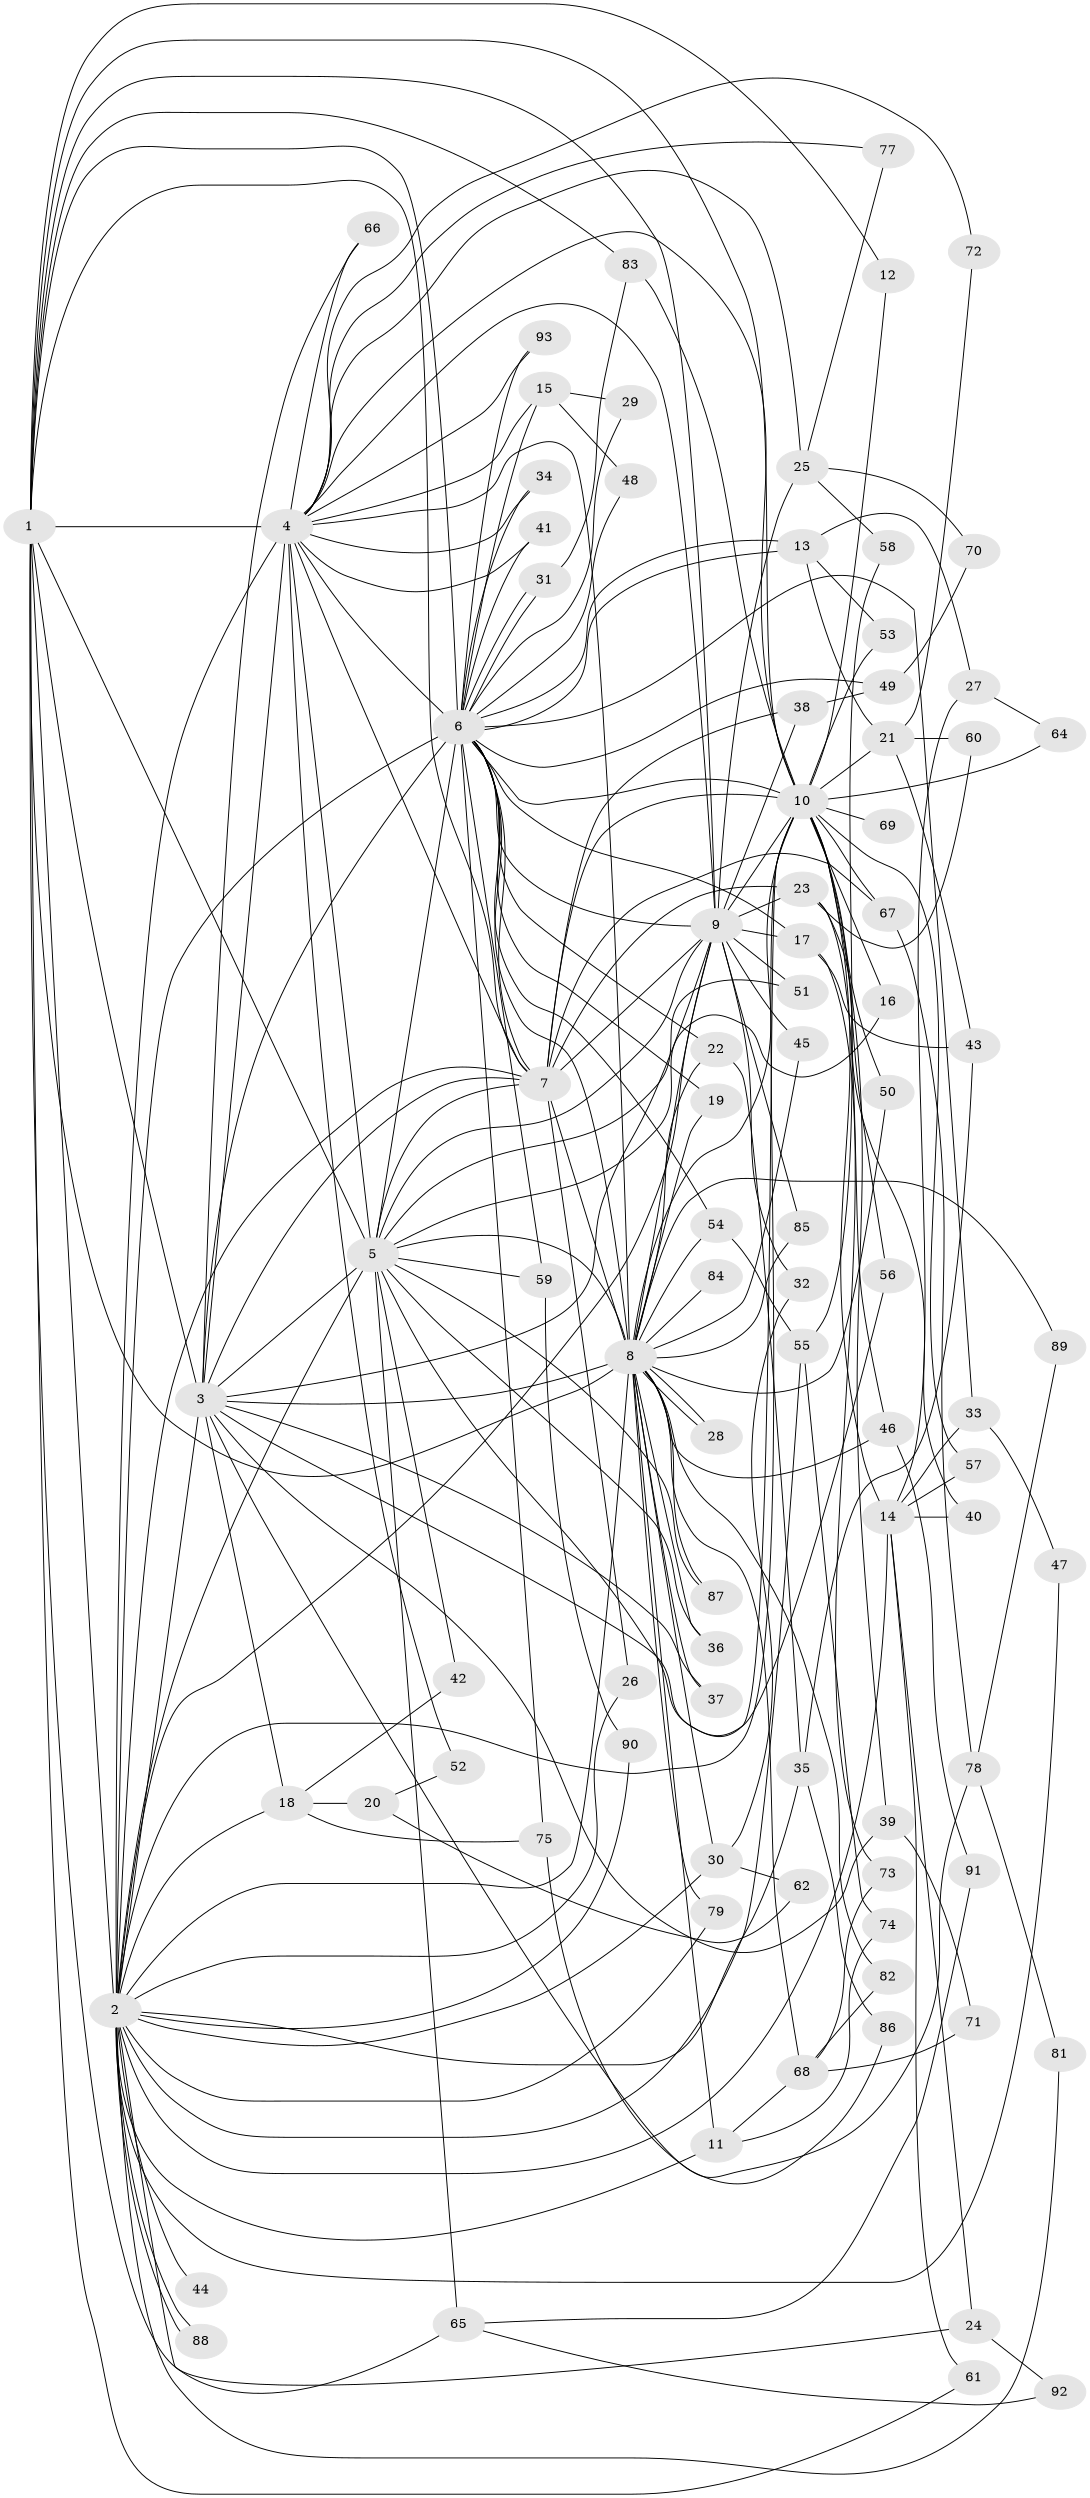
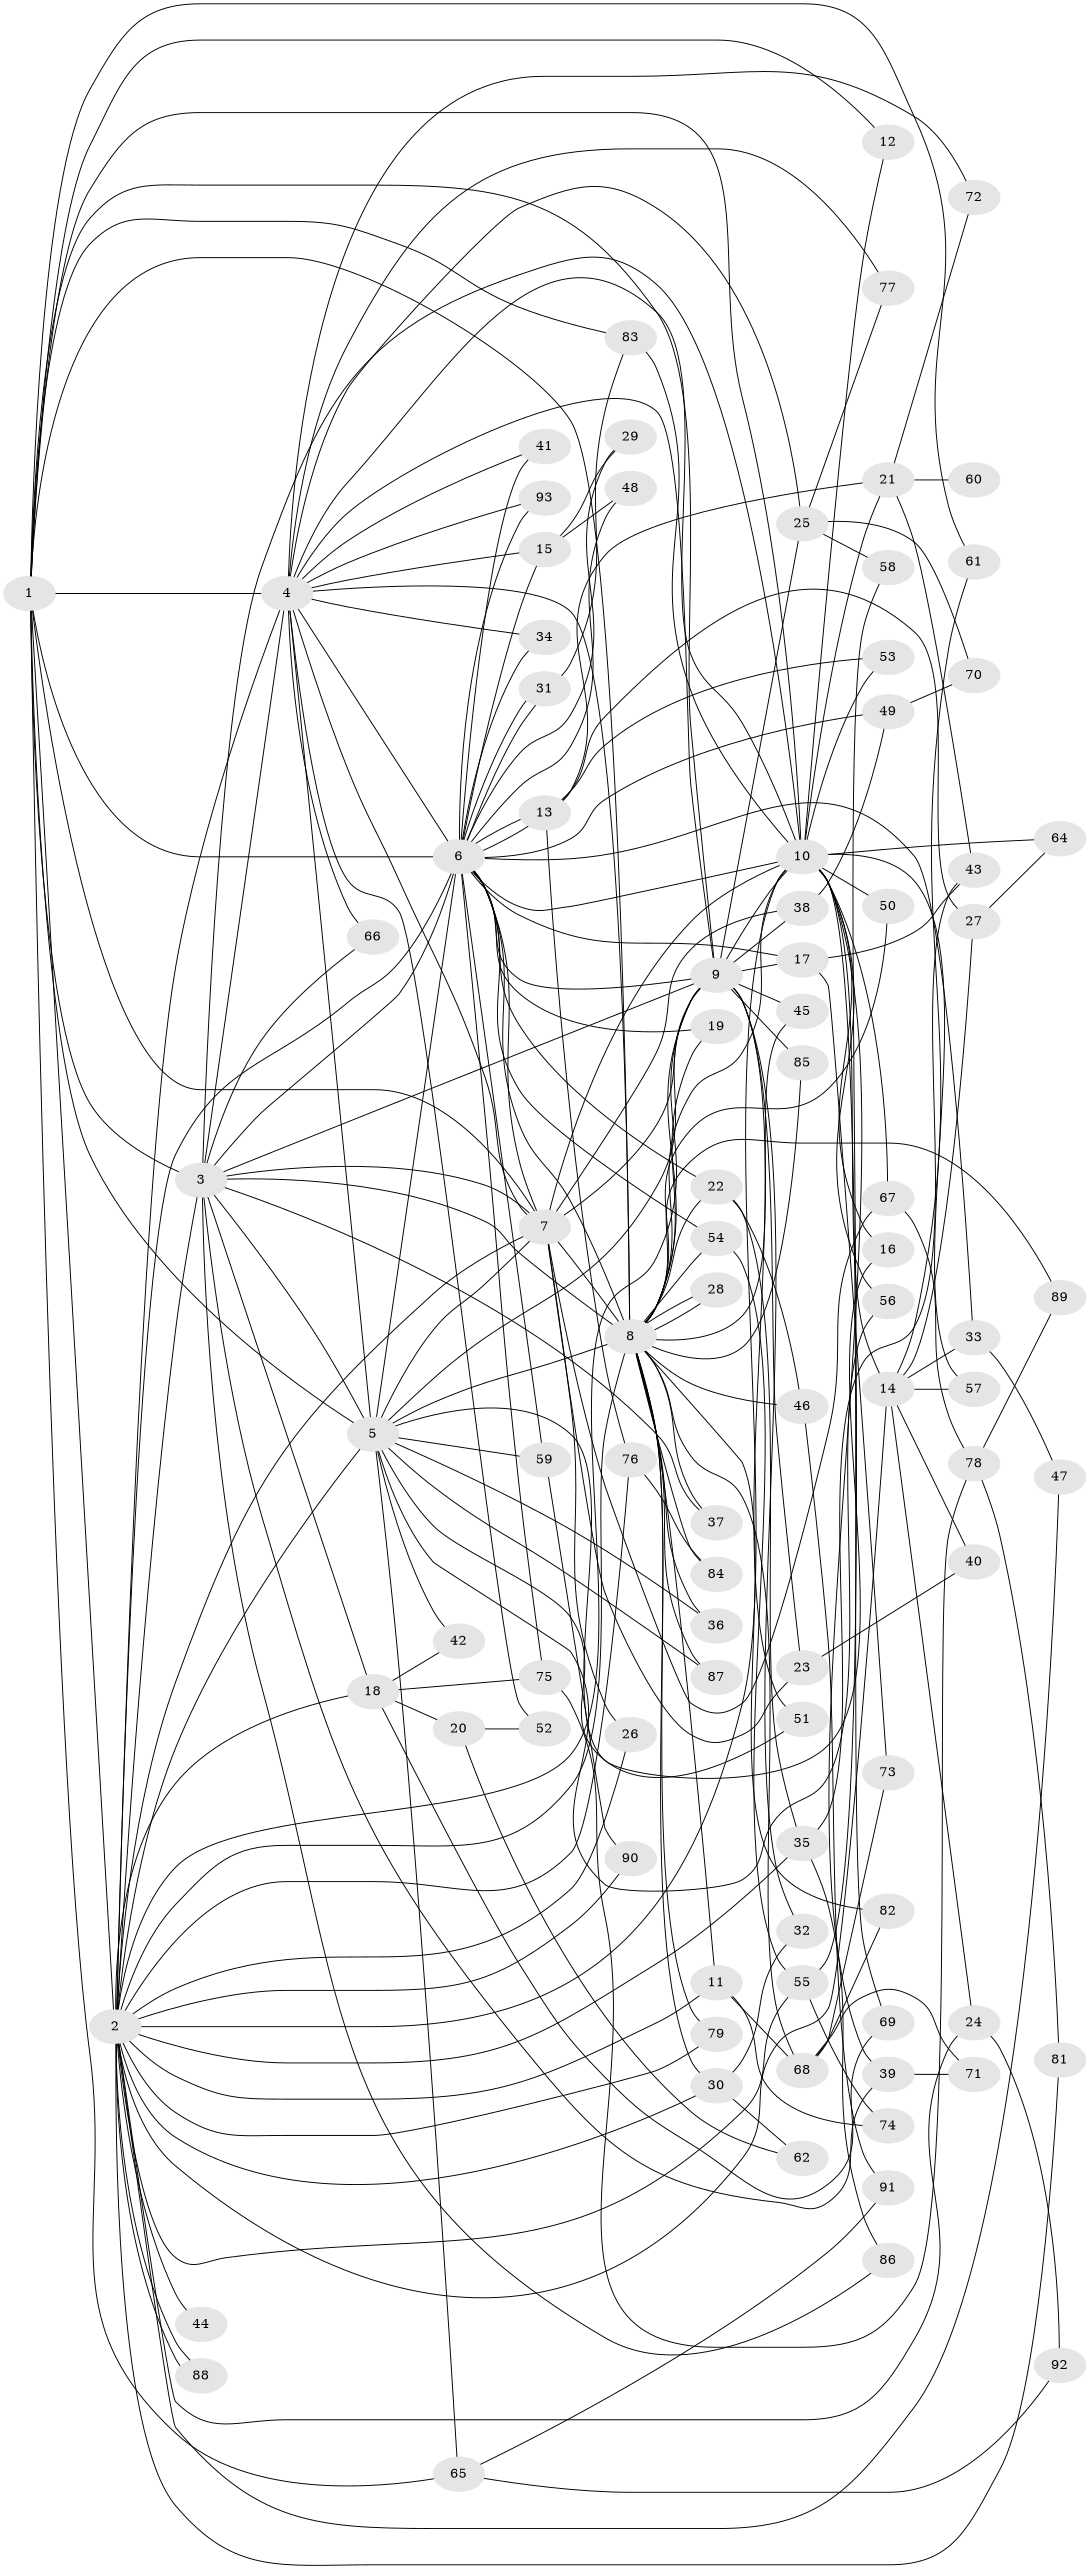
edge "60" -- "23": removed
edge "23" -- "46": now "22" -- "46"
node "76": added
edge "18" -- "69": added
